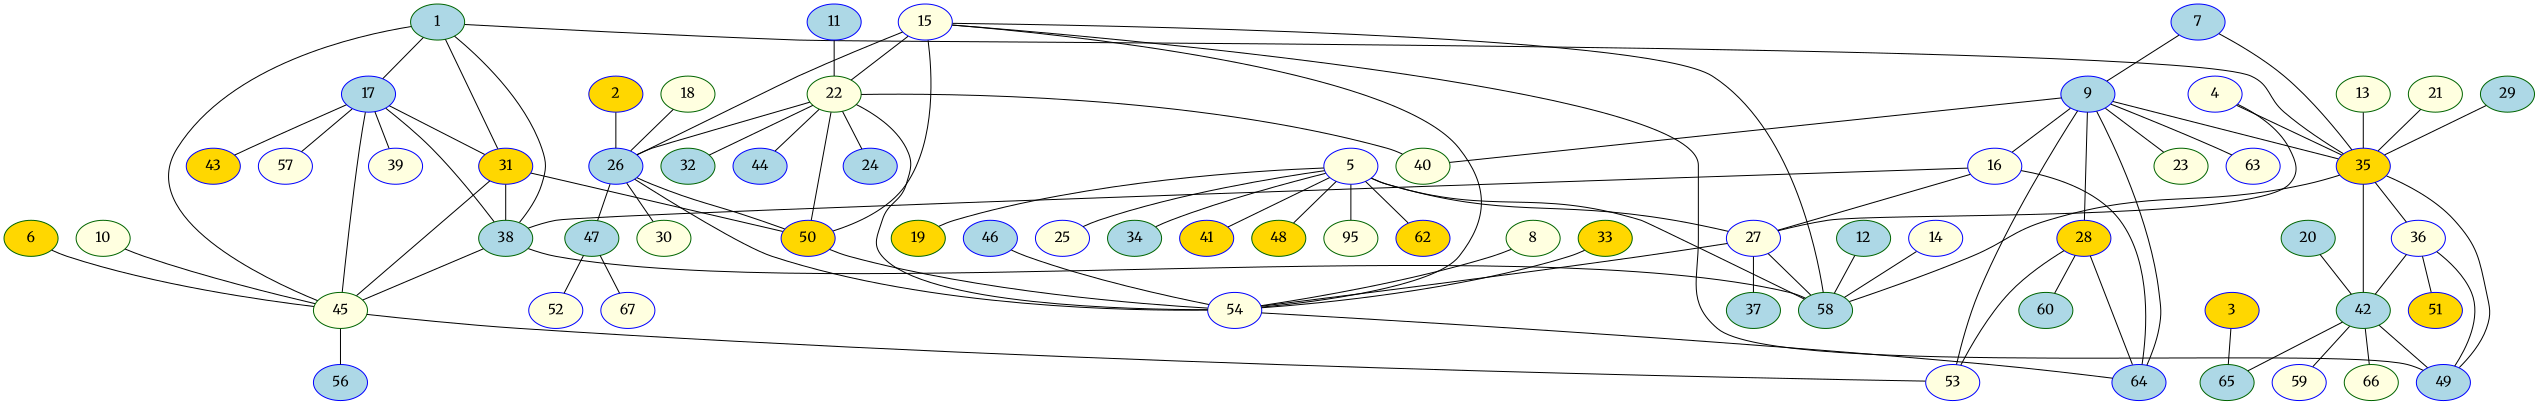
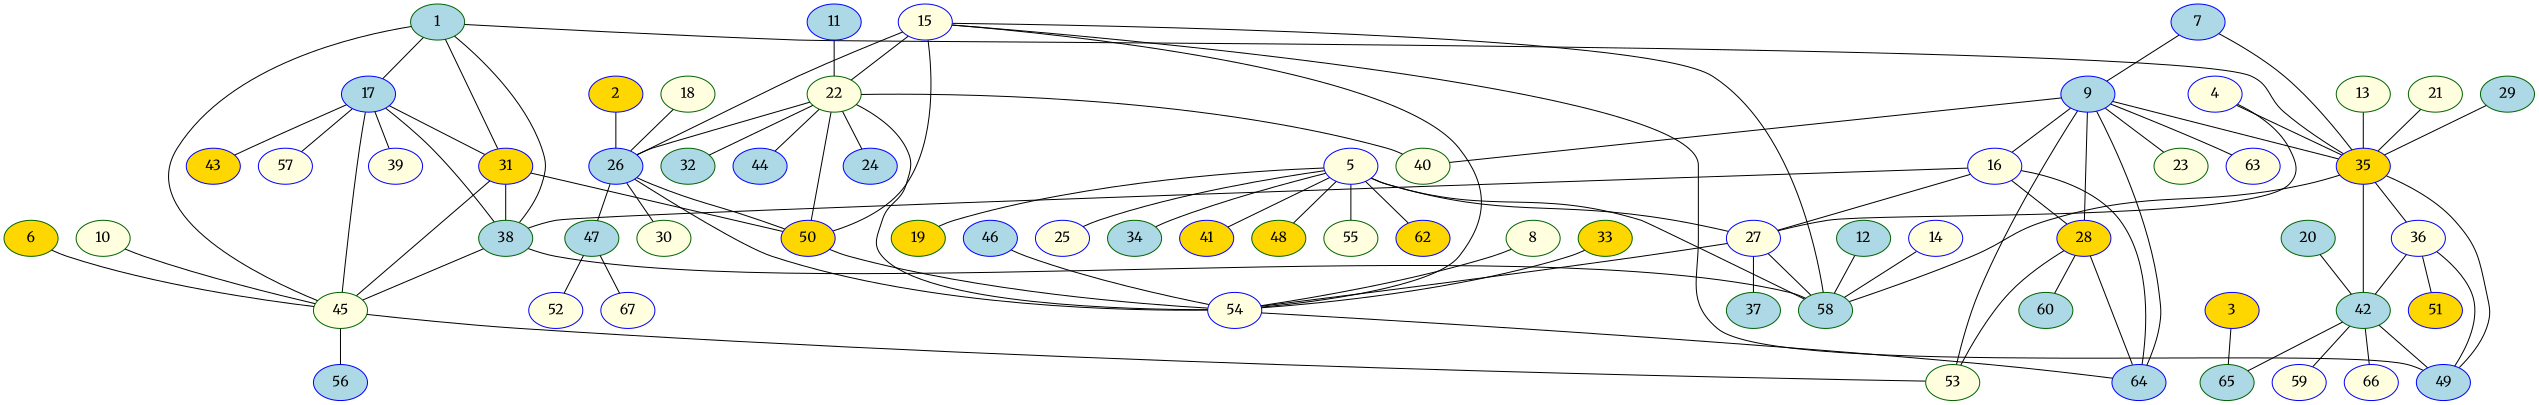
edge "16" -- "28": added
node "95": label "95" -> "55"
node "53": color blue -> darkgreen
node "66": color darkgreen -> blue
